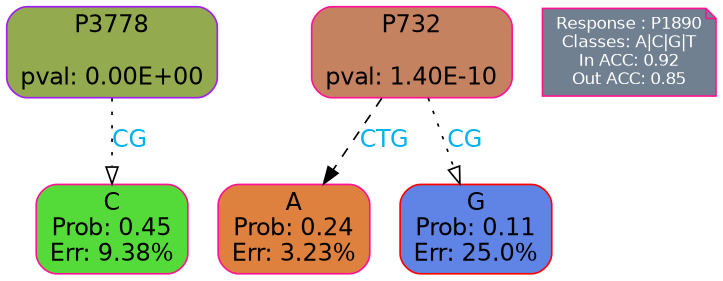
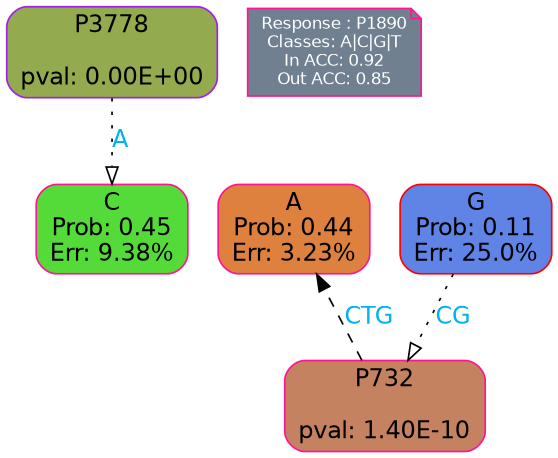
edge "P732 pval: 1.40E-10" -> "G Prob: 0.11 Err: 25.0%": reversed
edge "P3778 pval: 0.00E+00" -> "C Prob: 0.45 Err: 9.38%": label "CG" -> "A"
node "A Prob: 0.24 Err: 3.23%": label "A Prob: 0.24 Err: 3.23%" -> "A Prob: 0.44 Err: 3.23%"
